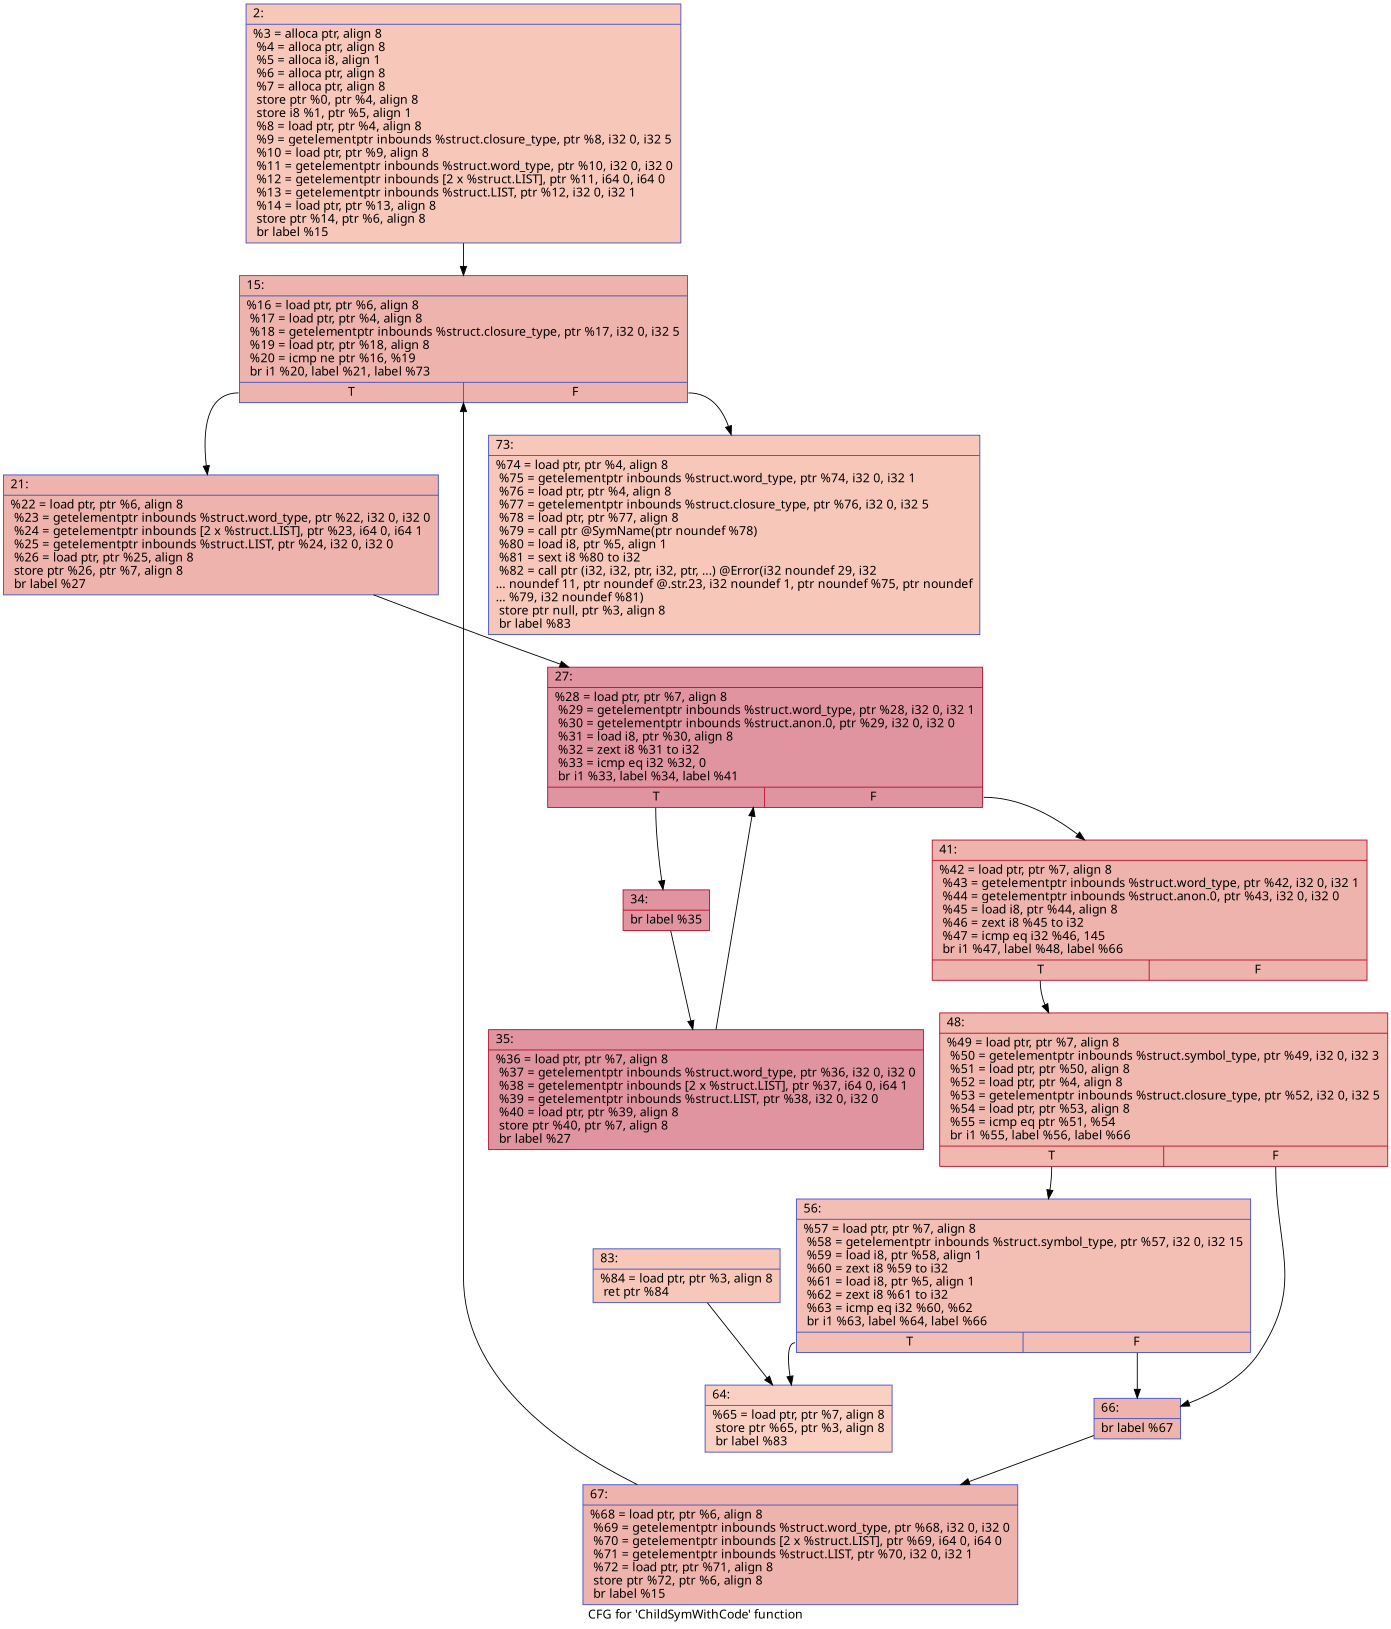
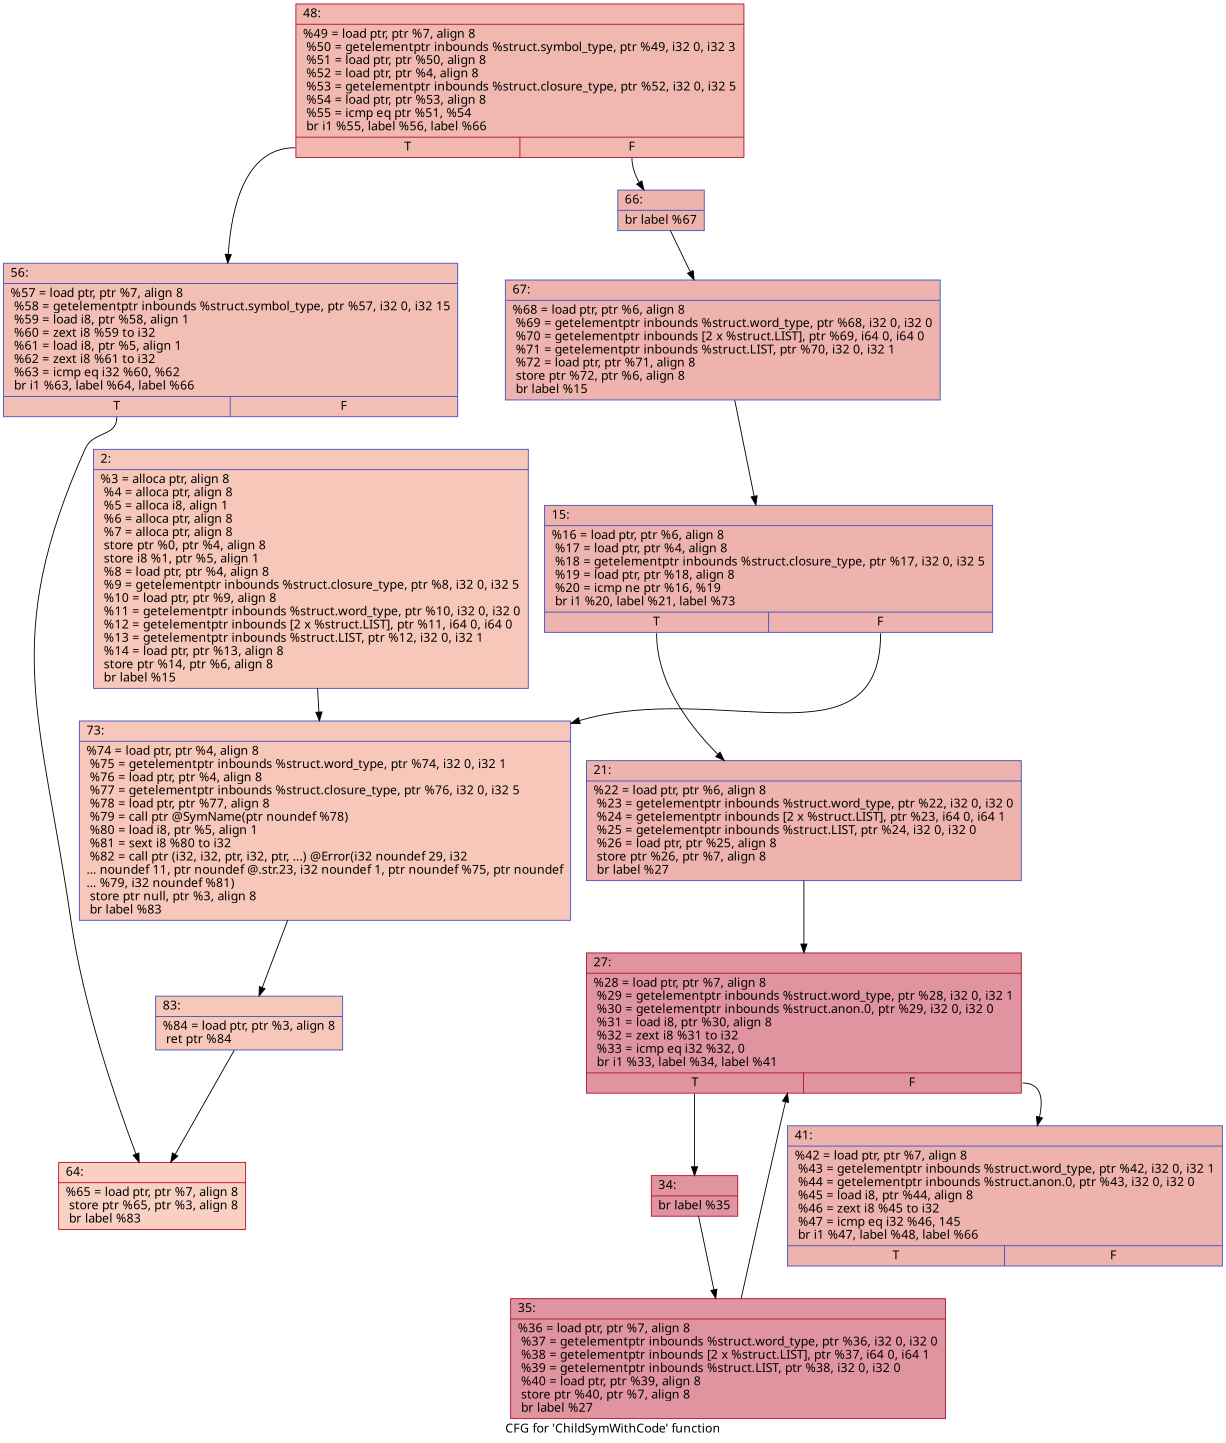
edge "2:" -> "15:": now "2:" -> "73:"
node "41:": color #b70d28ff -> #3d50c3ff
edge "73:" -> "83:": added
edge "41:" -> "48:": removed
edge "56:" -> "66:": removed
node "64:": color #3d50c3ff -> #b70d28ff
